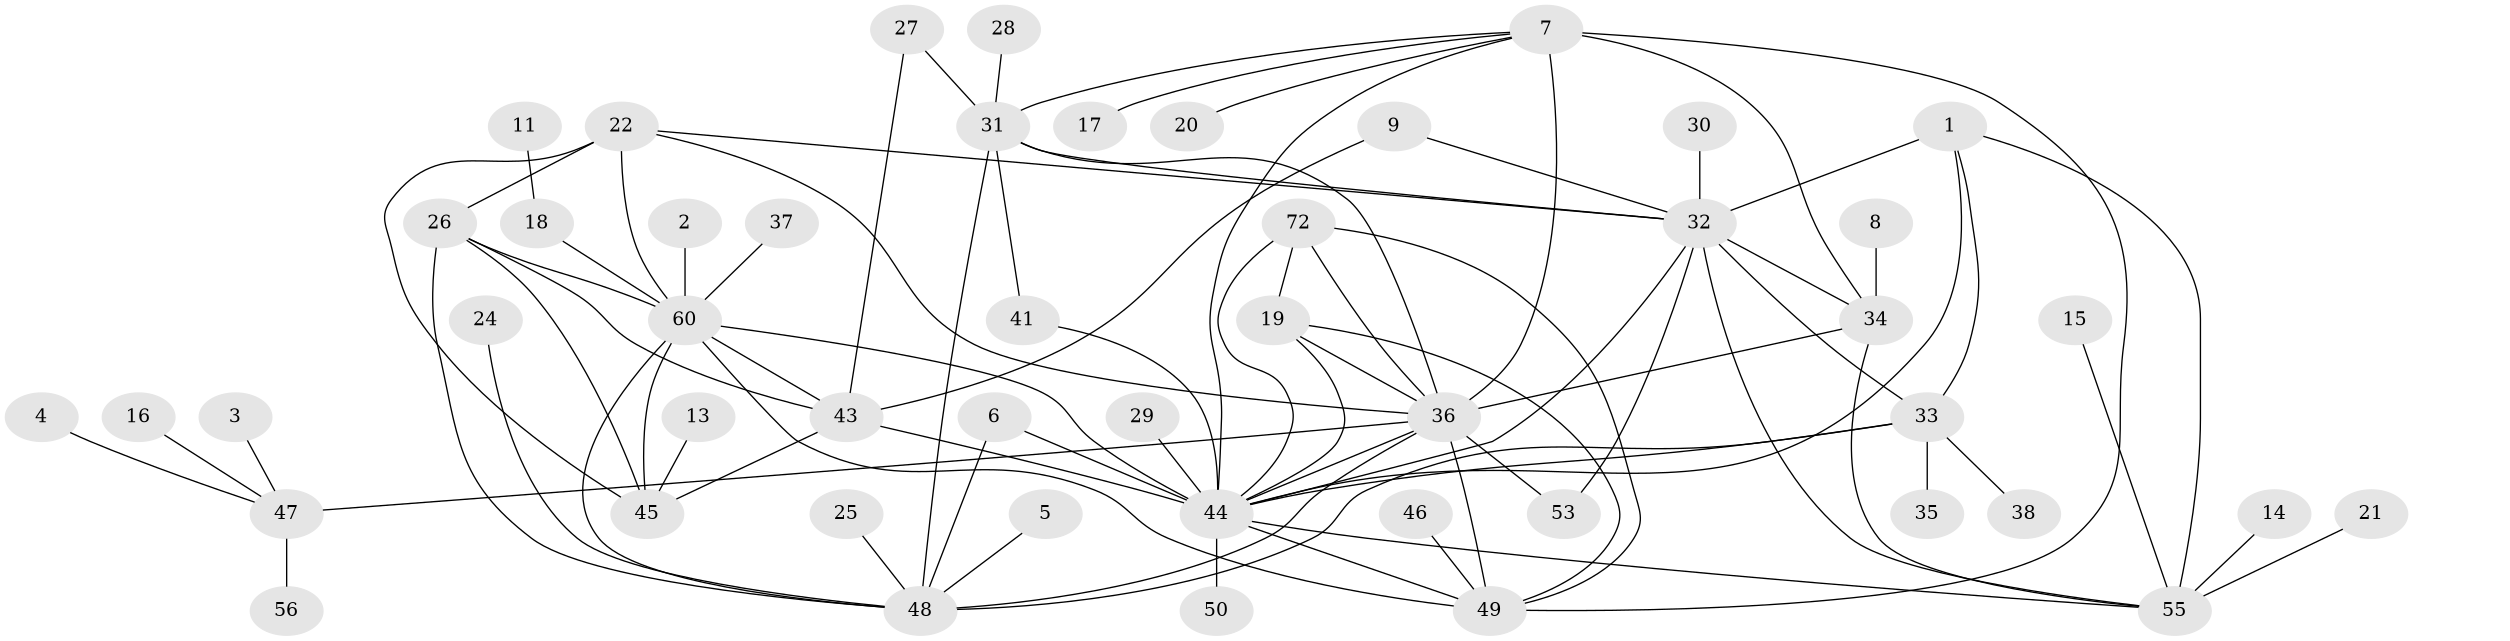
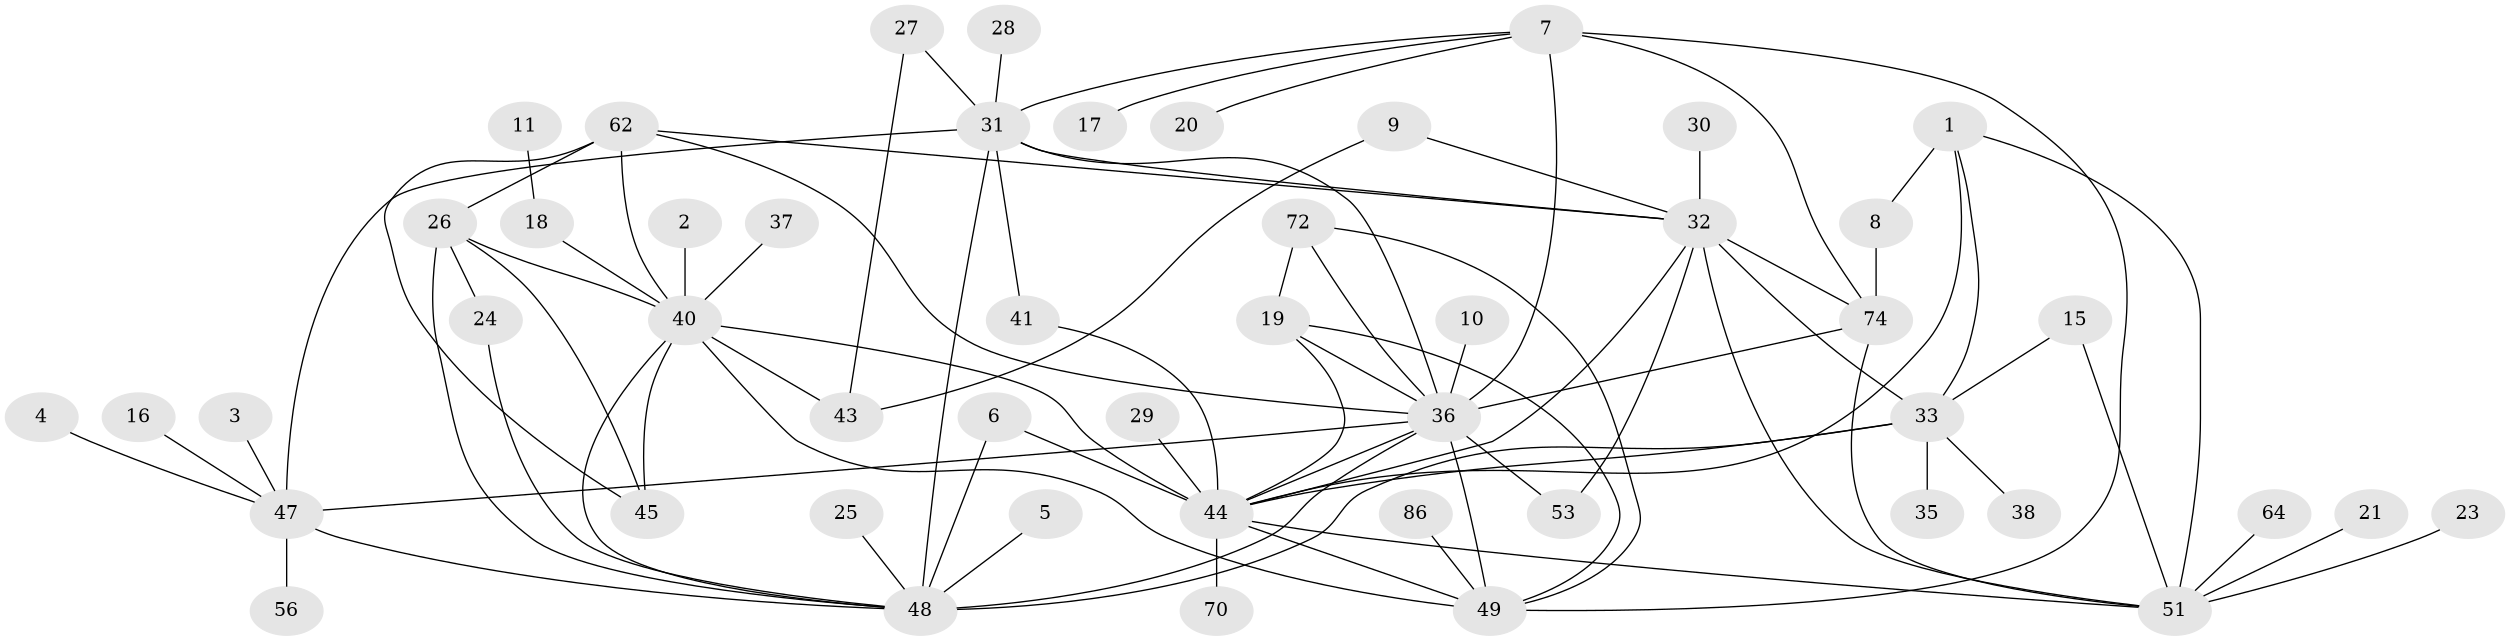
node "22": label "22" -> "62"
edge "31" -- "47": added
edge "1" -- "32": now "1" -- "8"
edge "7" -- "44": removed
node "60": label "60" -> "40"
node "10": added
node "34": label "34" -> "74"
edge "26" -- "43": now "26" -- "24"
edge "72" -- "44": removed
edge "15" -- "33": added
node "13": removed
edge "43" -- "44": removed
edge "43" -- "45": removed
node "46": label "46" -> "86"
node "14": label "14" -> "64"
node "23": added
edge "47" -- "48": added
node "50": label "50" -> "70"
node "55": label "55" -> "51"
